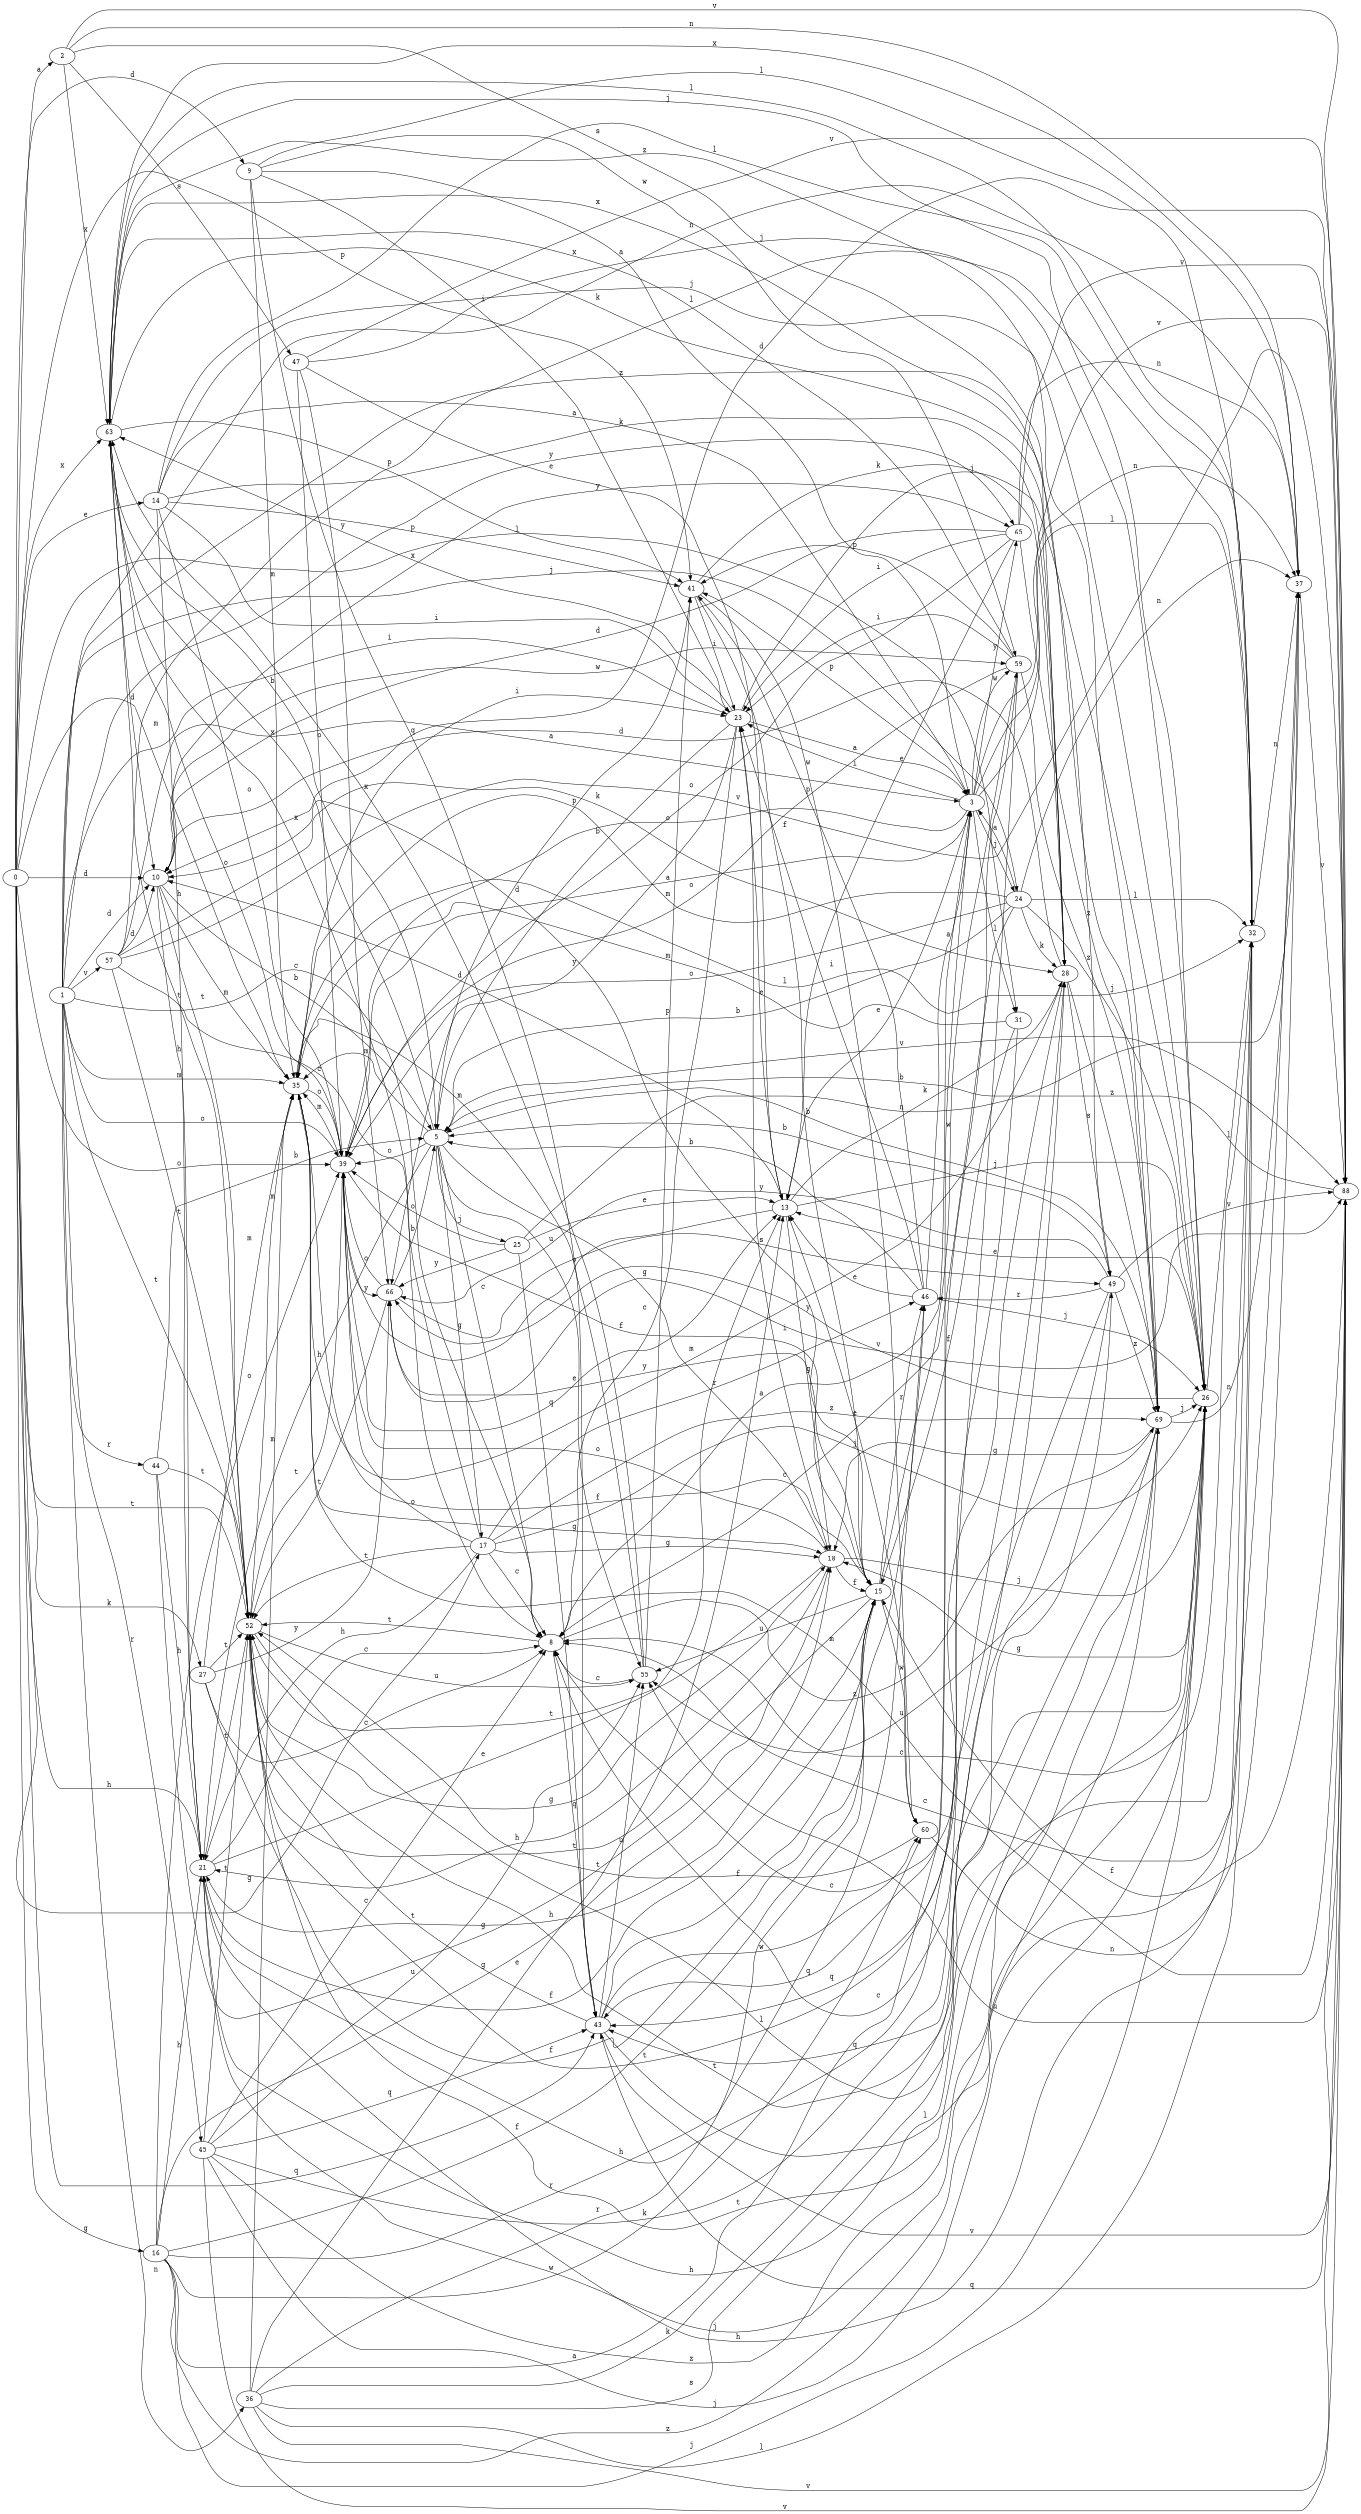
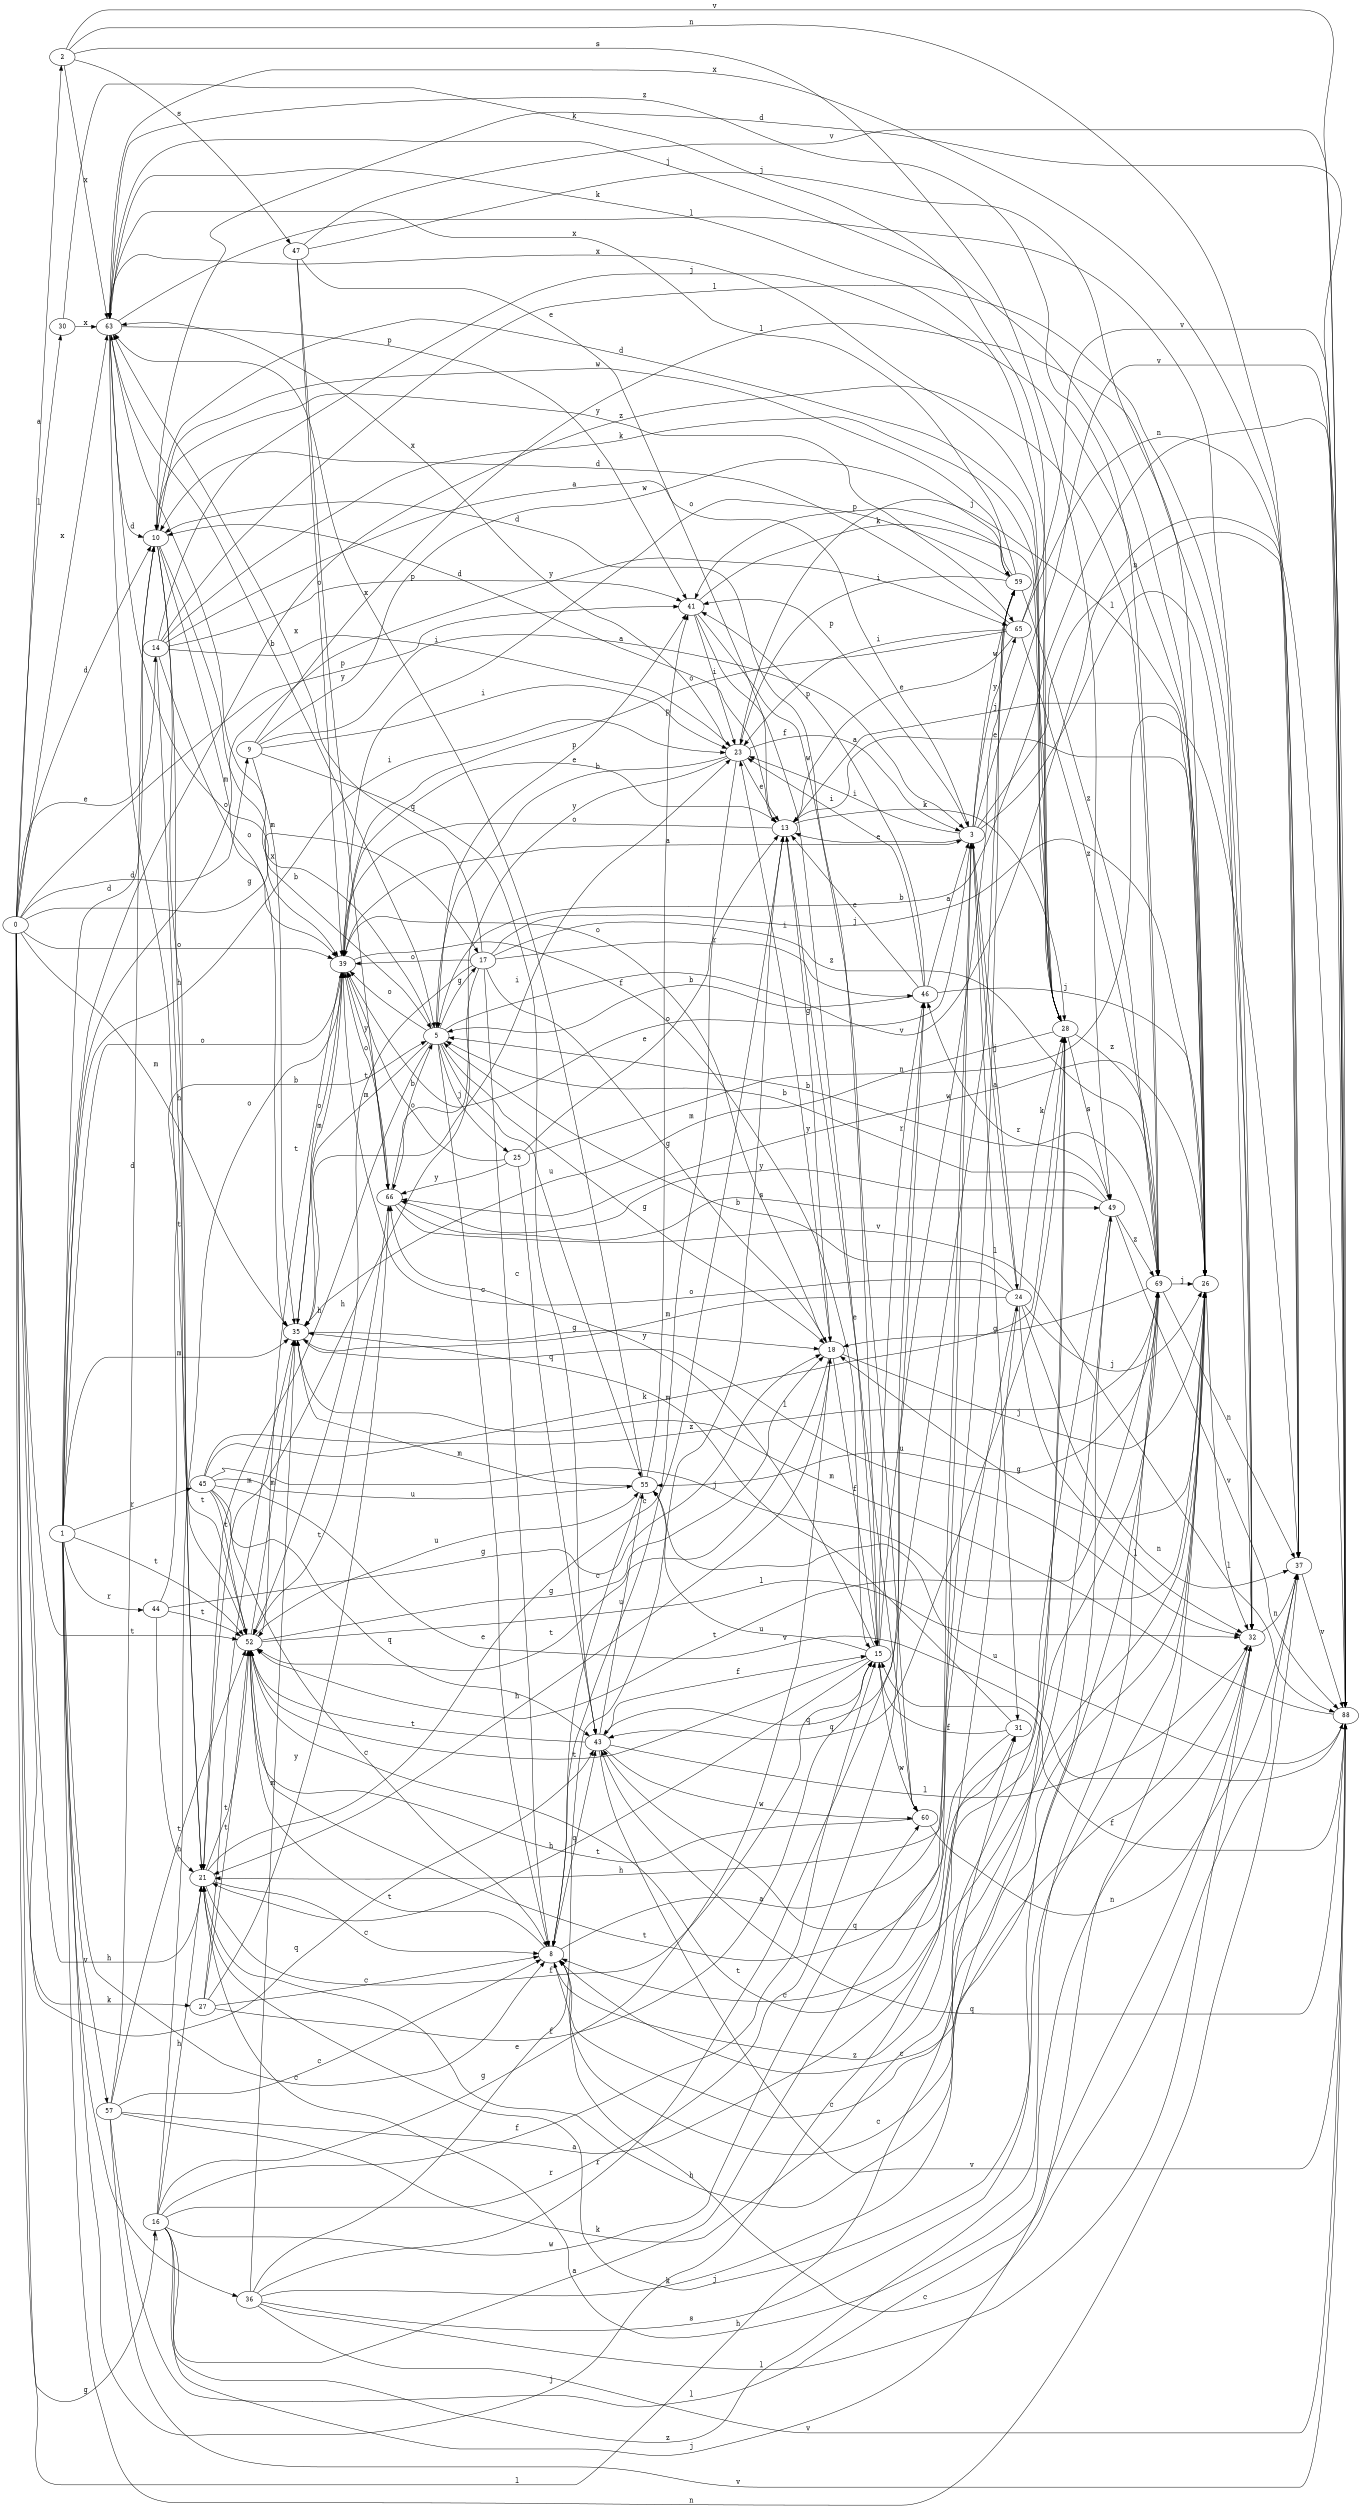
node "30": added
edge "57" -> "3": now "57" -> "31"
edge "35" -> "15": removed, label "f"
